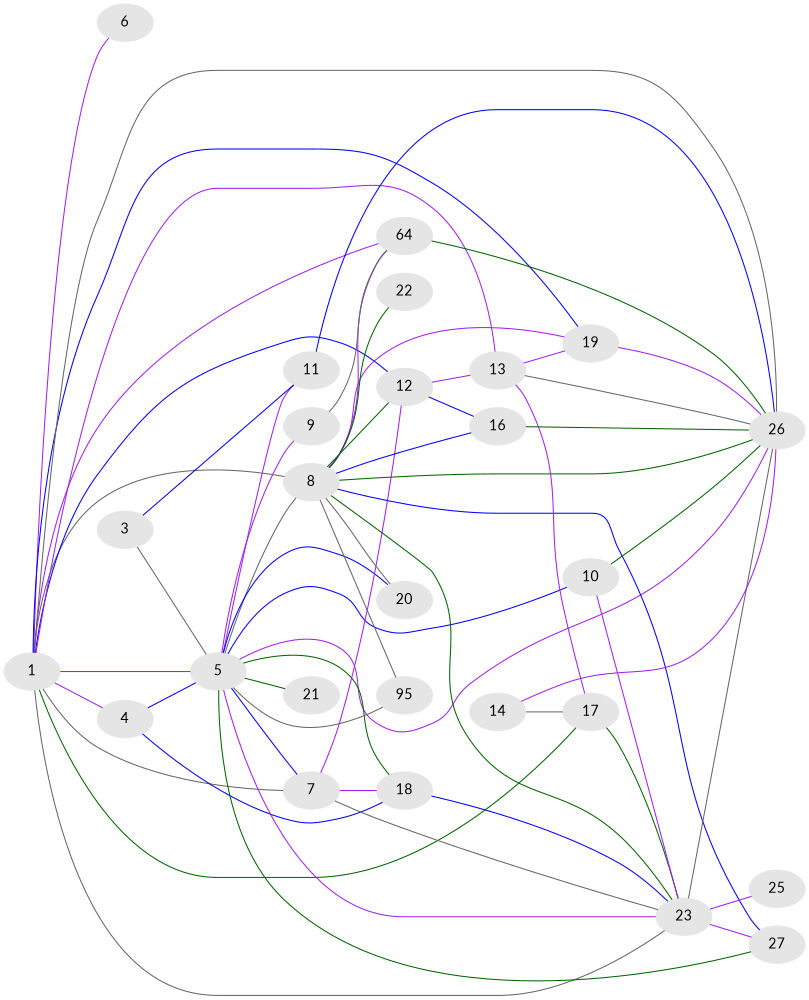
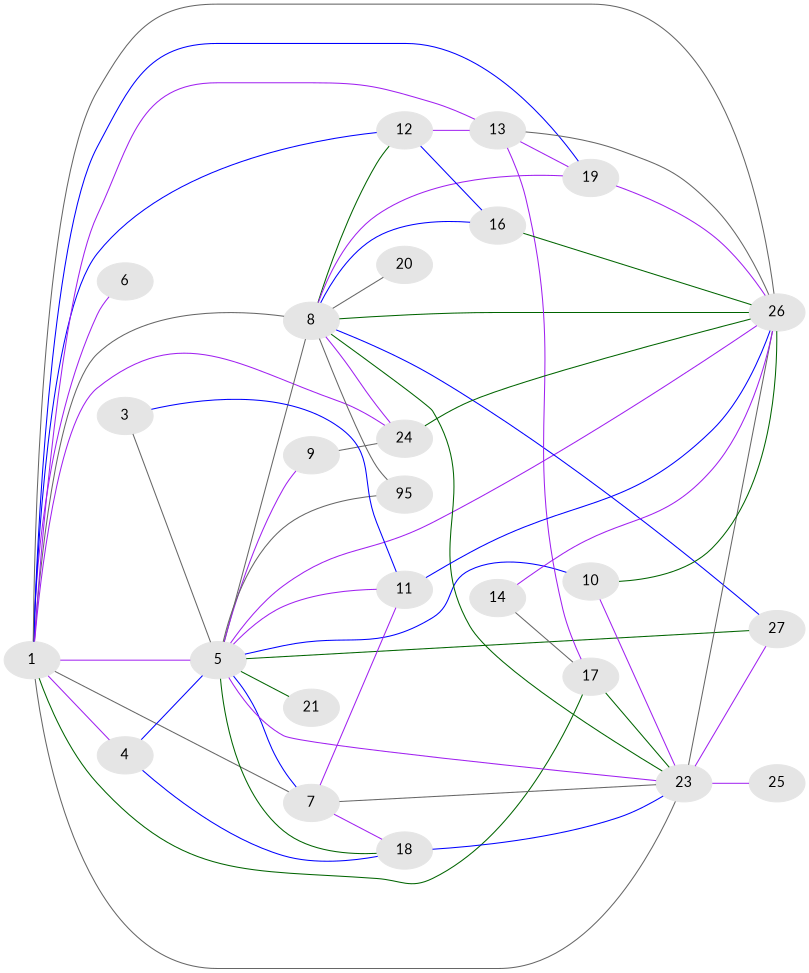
node "64": label "64" -> "24"
node "22": removed
edge "20" -- "5": removed
edge "12" -- "7": now "11" -- "7"
